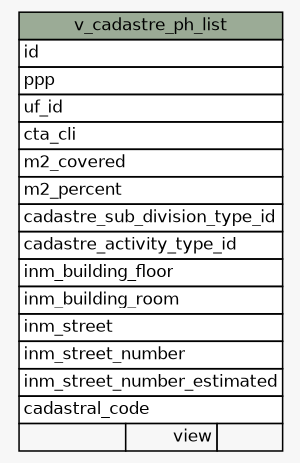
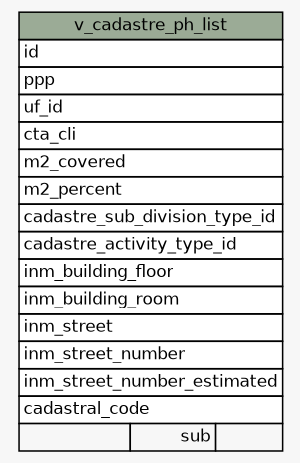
node "v_cadastre_ph_list": text "view" -> "sub"
